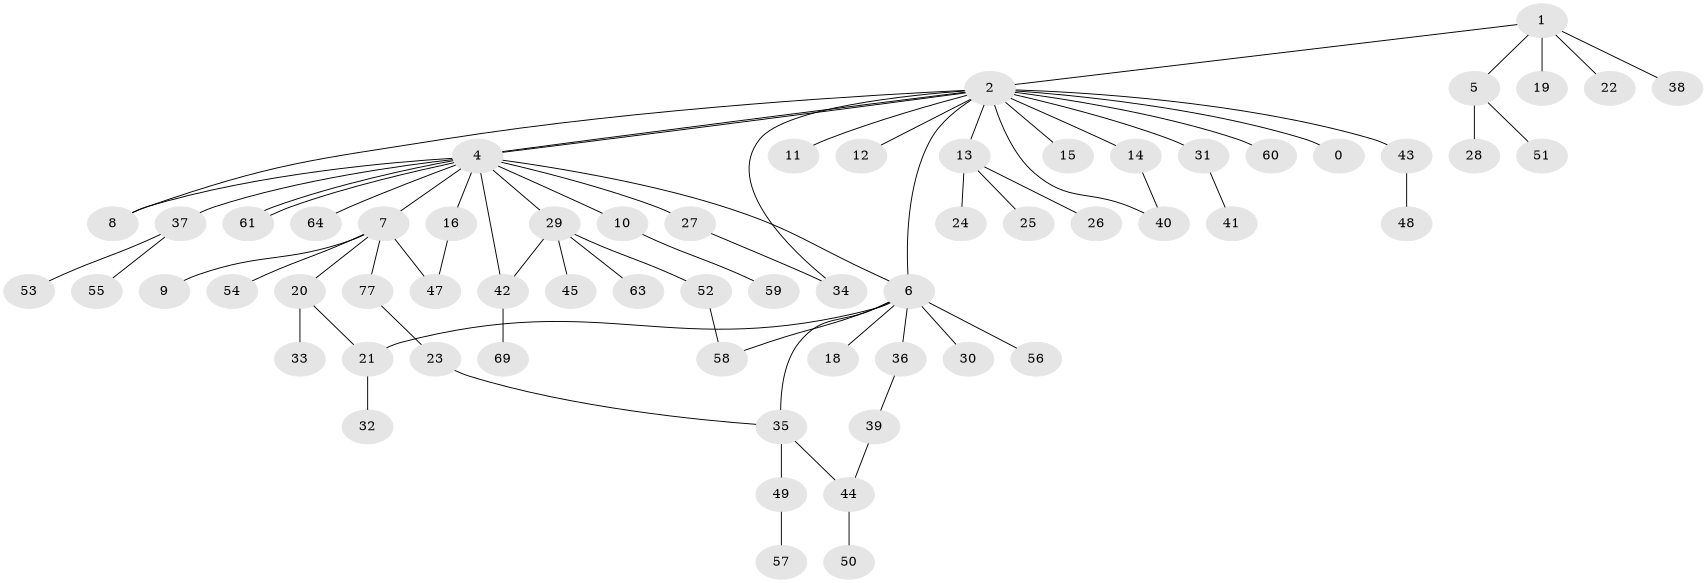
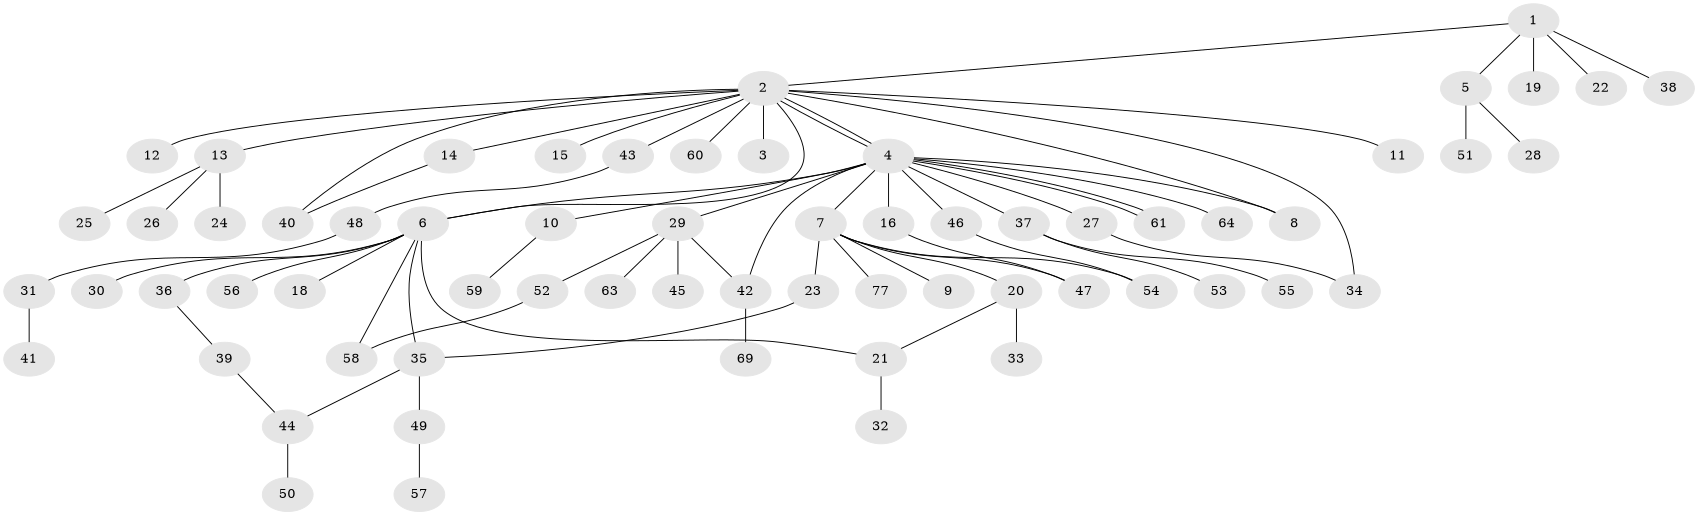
edge "2" -- "31": now "48" -- "31"
node "0": label "0" -> "3"
node "46": added
edge "77" -- "23": now "7" -- "23"
